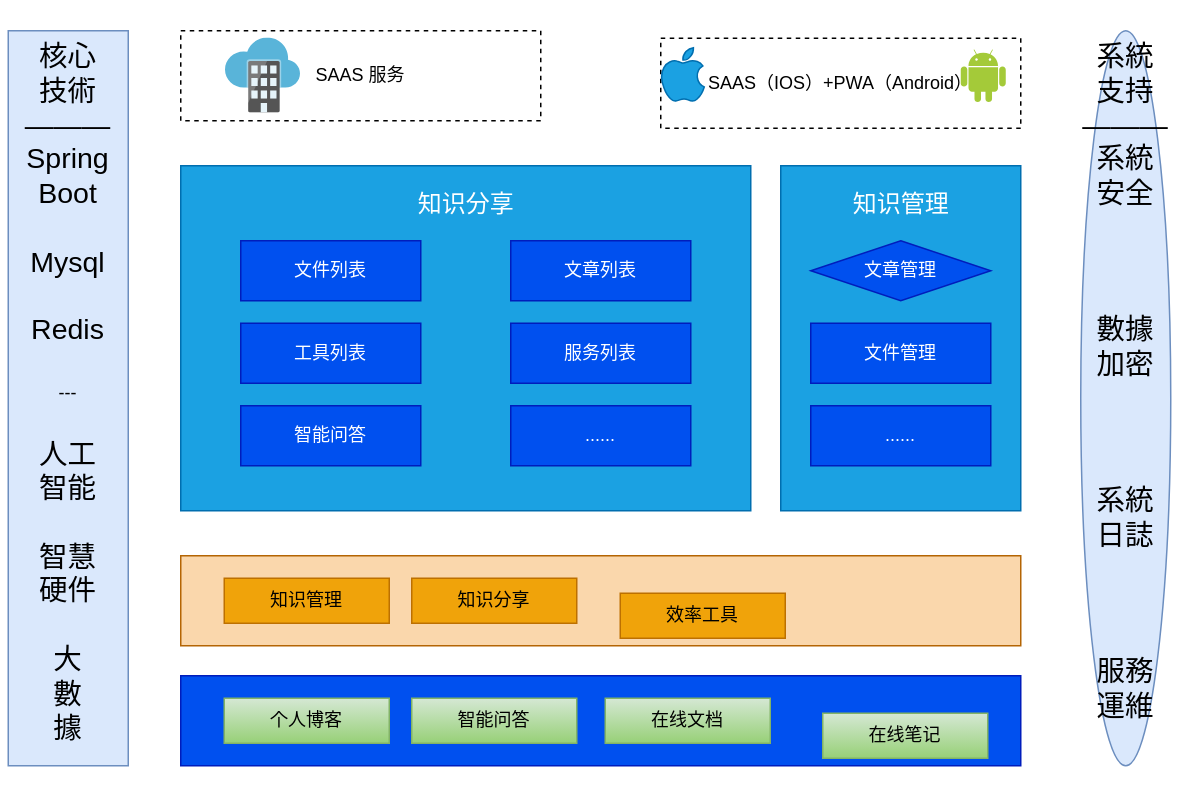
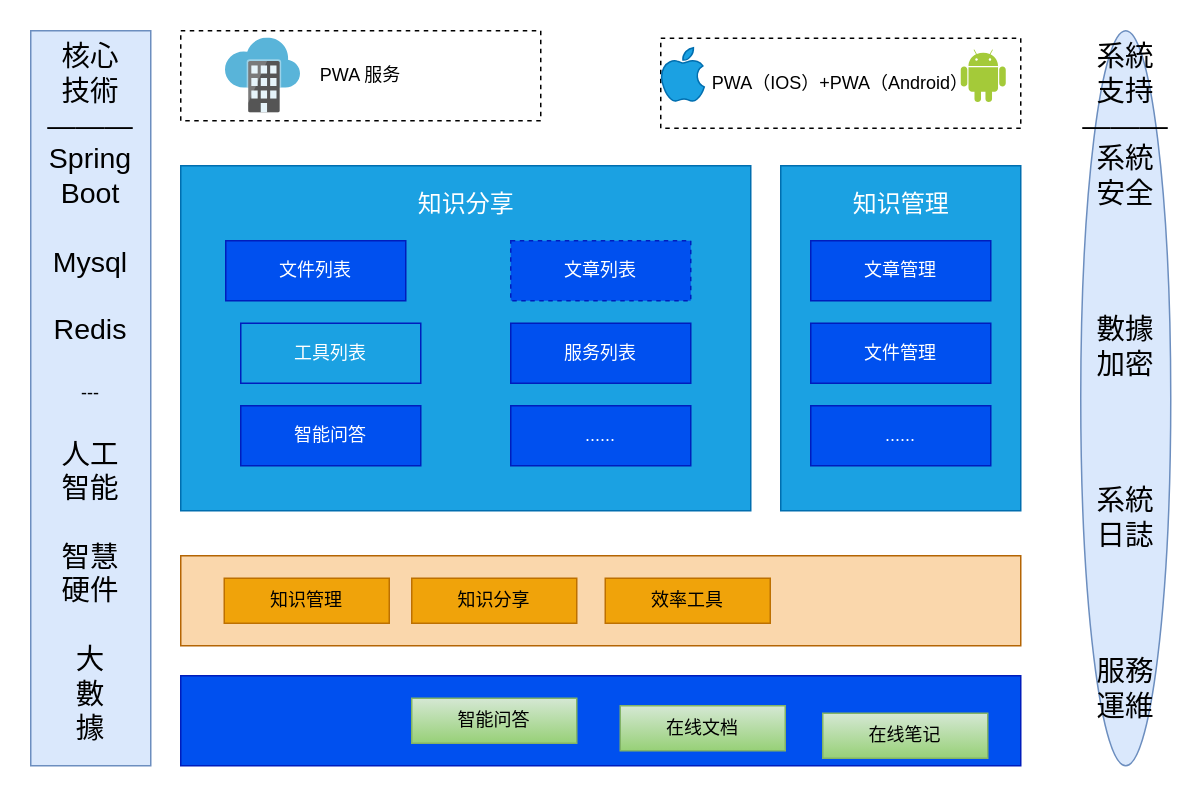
node "SAAS 服务": label "SAAS 服务" -> "PWA 服务"
node "SAAS（IOS）+PWA（Android）": label "SAAS（IOS）+PWA（Android）" -> "PWA（IOS）+PWA（Android）"
node "文件列表": moved (331, 271) -> (316, 271)
node "文章列表": style solid -> dashed
node "文章管理": shape diamond -> rectangle
node "工具列表": fillcolor #0050ef -> #1ba1e2
node "核心 技術 ——— Spring Boot Mysql Redis --- 人工 智能 智慧 硬件 大 數 據": moved (68, 398) -> (91, 398)
node "效率工具": moved (703, 616) -> (688, 601)
node "个人博客": removed
node "在线文档": moved (688, 721) -> (703, 728)
